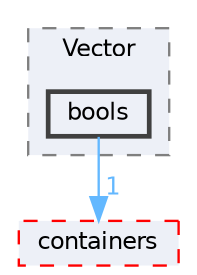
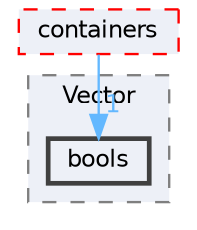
edge "bools" -> "containers": reversed
